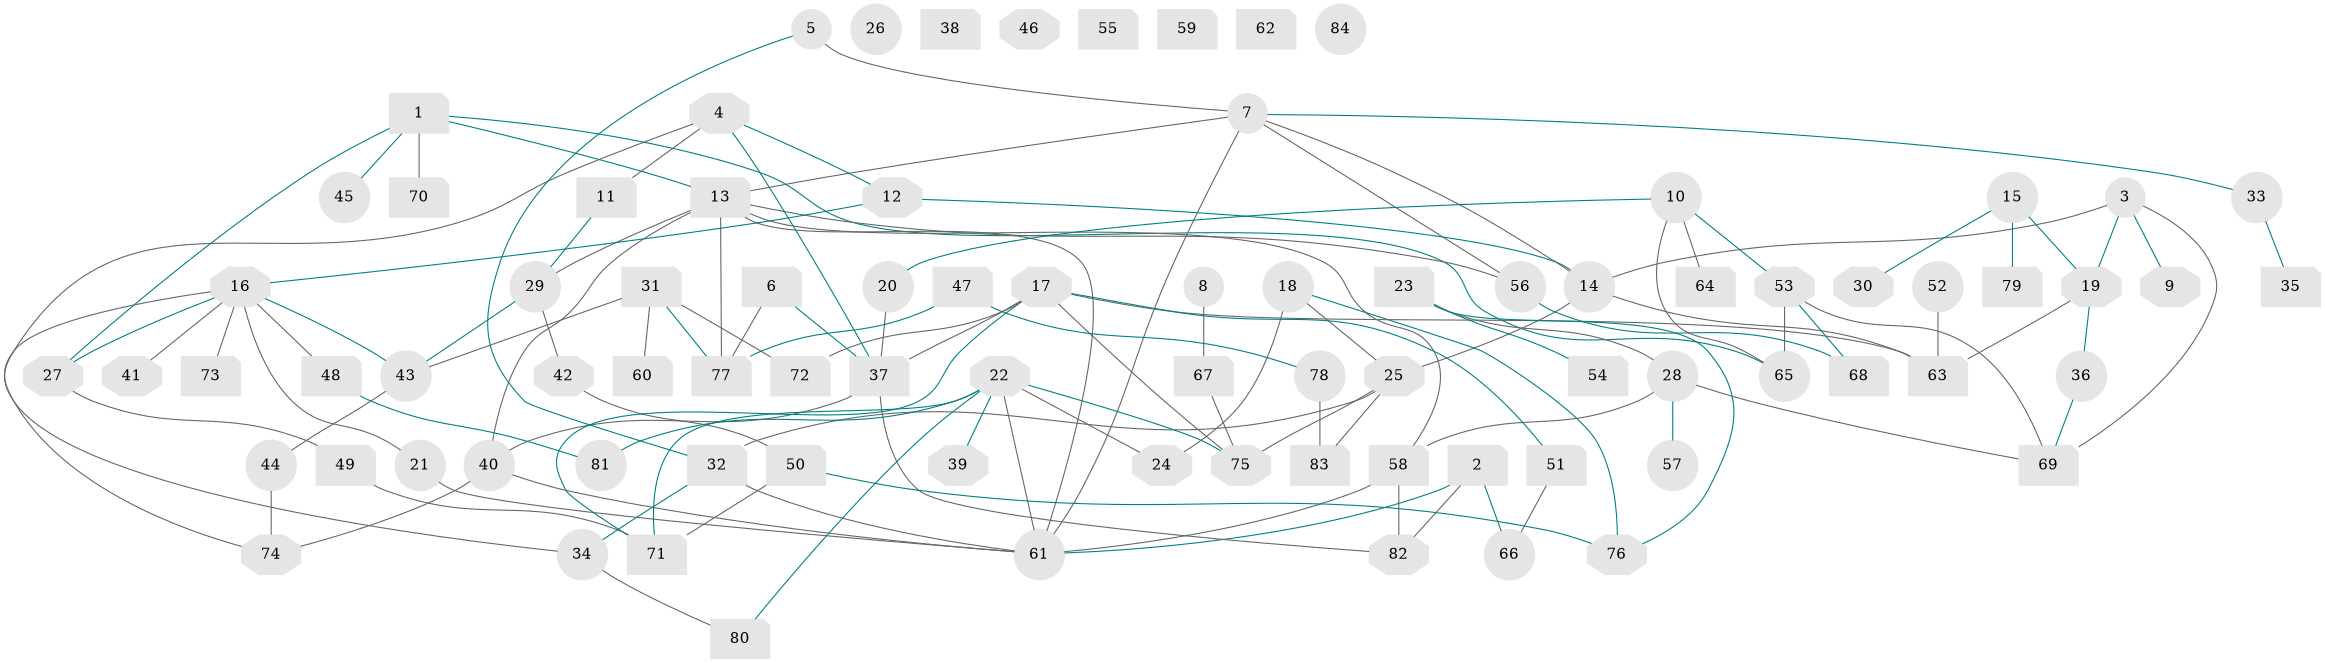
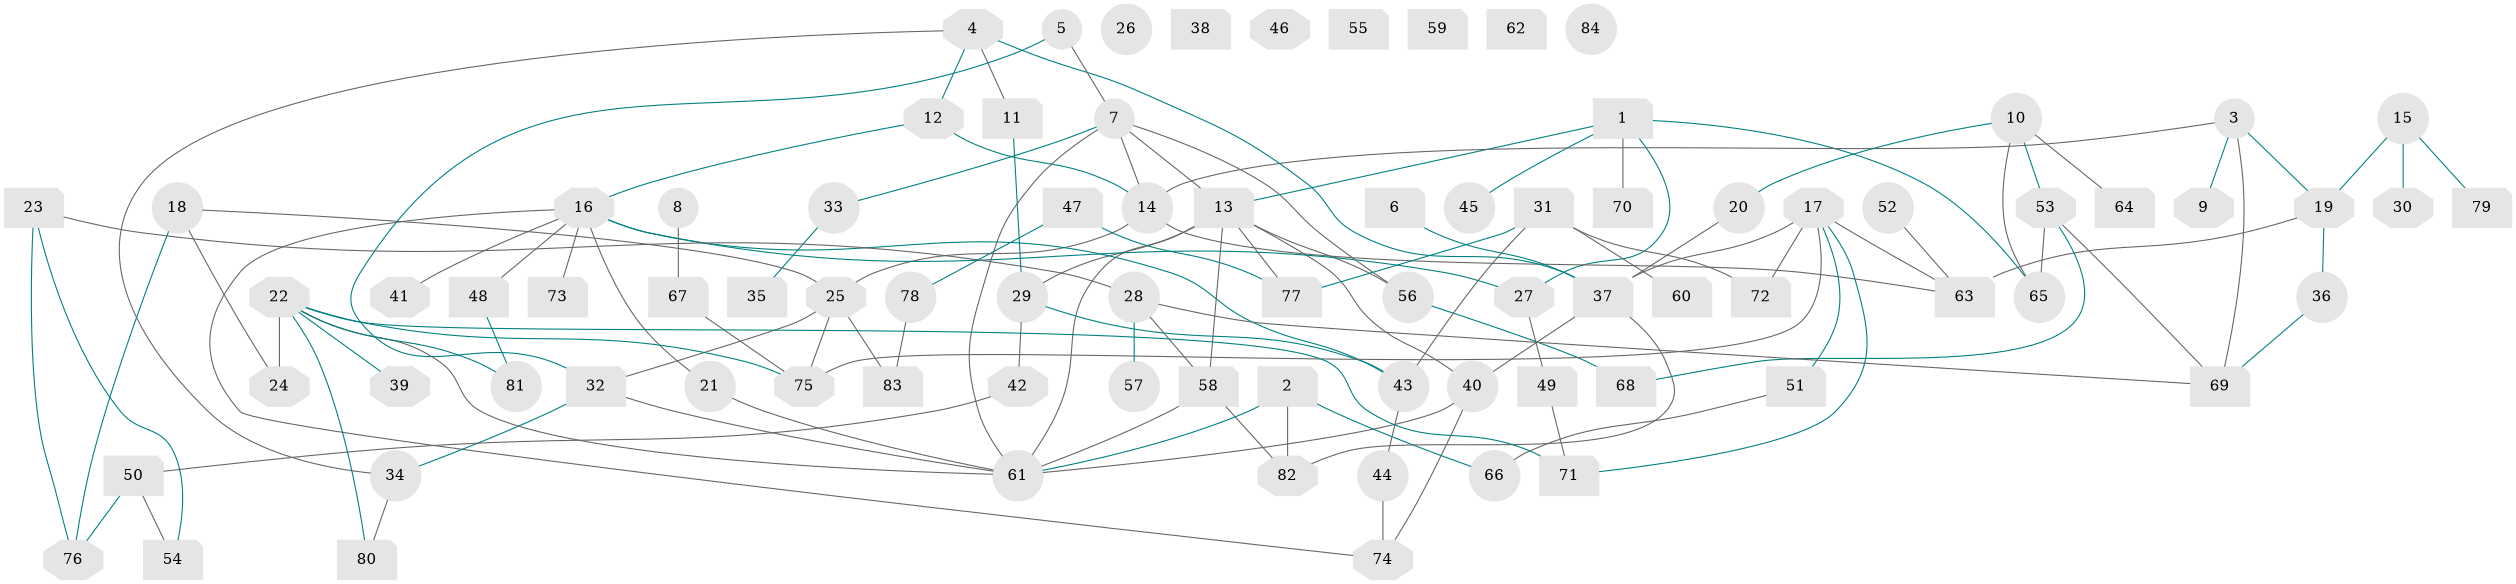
edge "6" -- "77": removed
edge "50" -- "71": now "50" -- "54"
